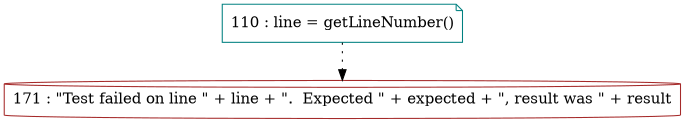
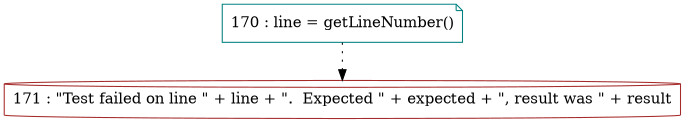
node "110 : line = getLineNumber()": label "110 : line = getLineNumber()" -> "170 : line = getLineNumber()"
